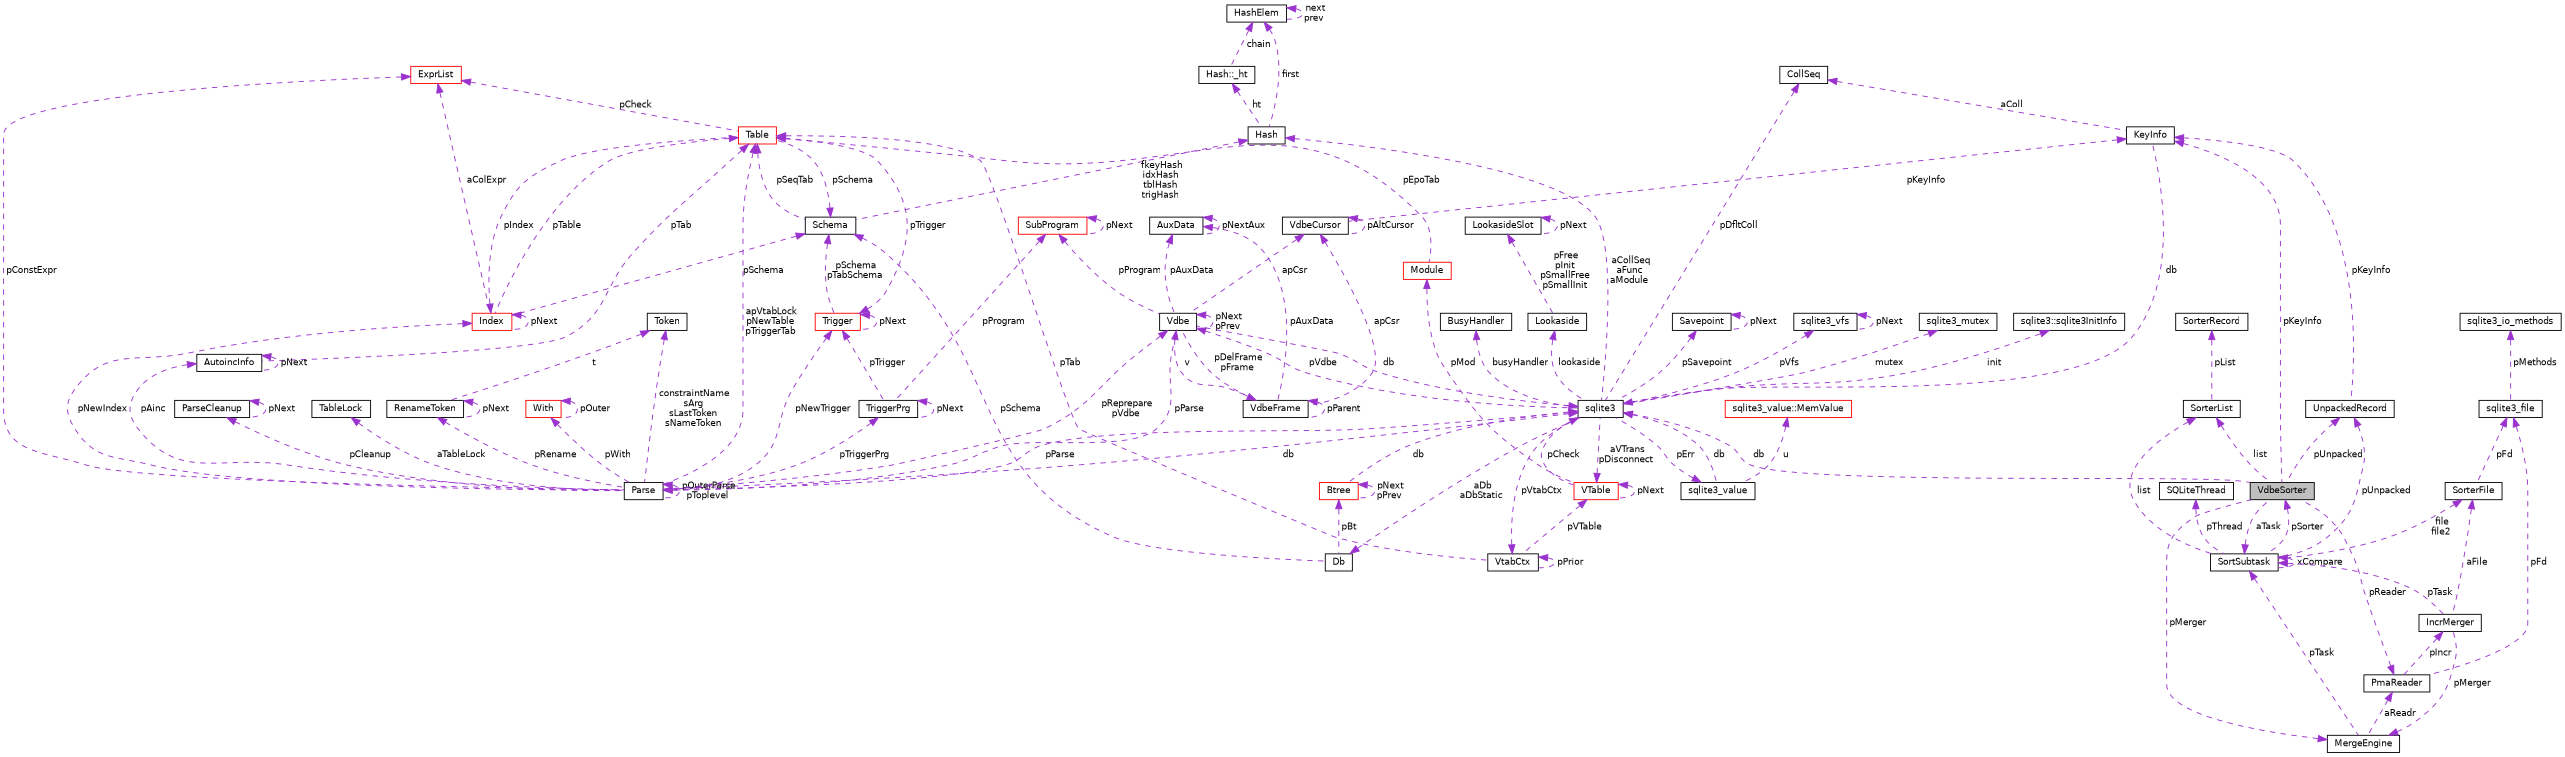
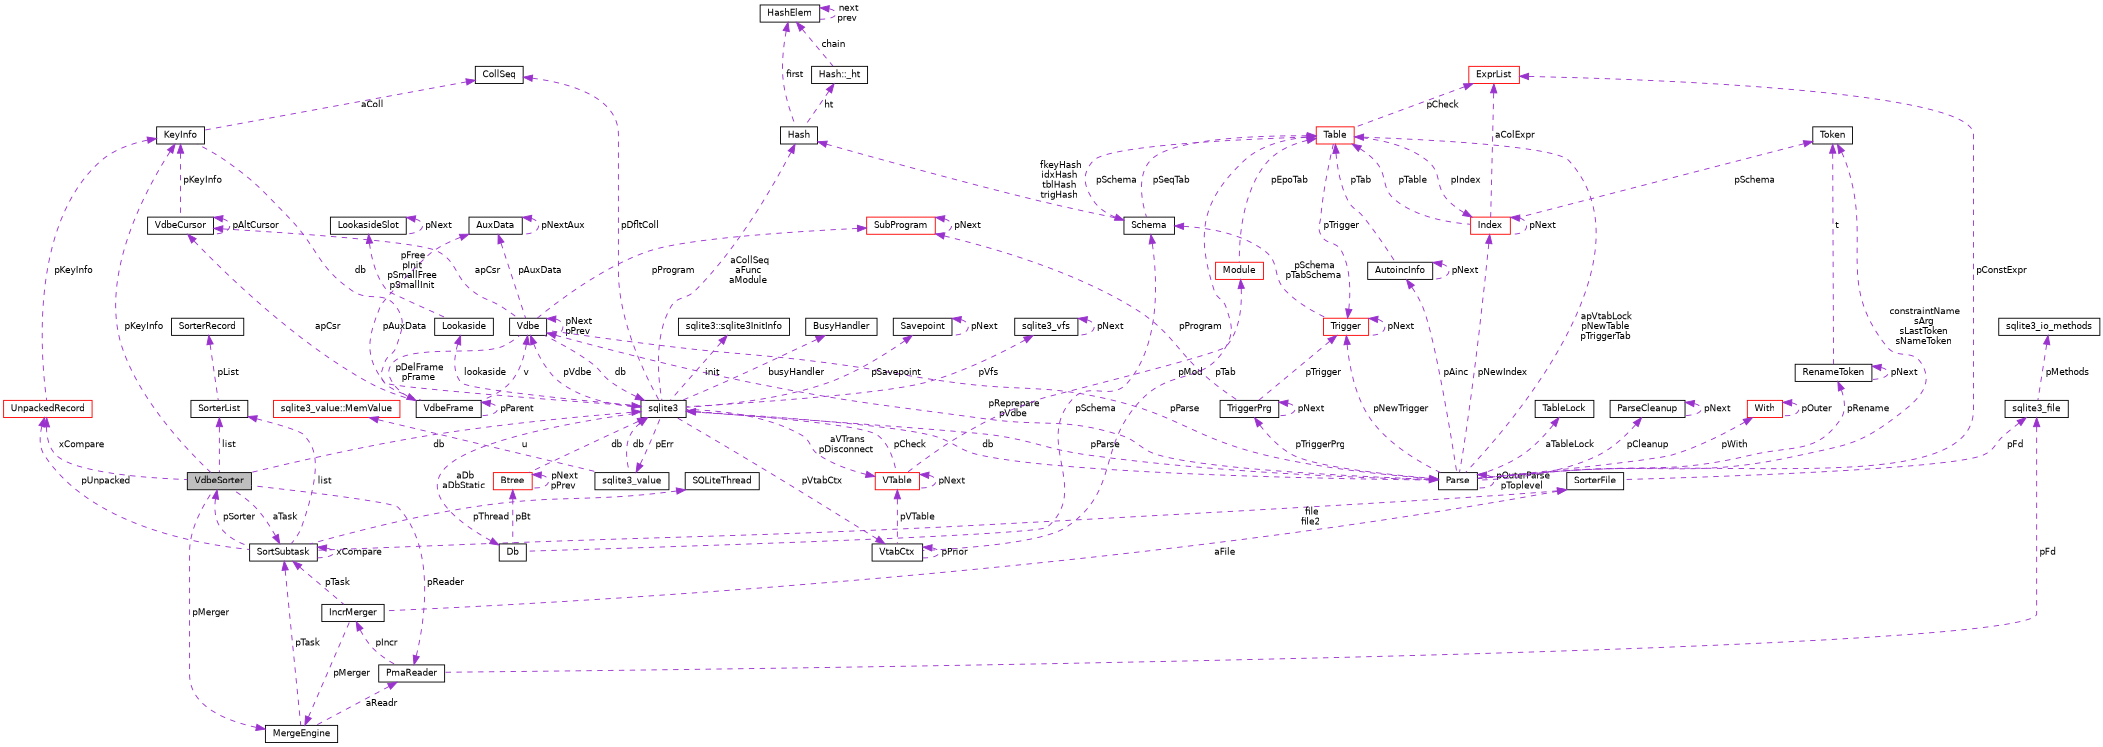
edge "Index" -> "Schema": now "Index" -> "Token"
node "sqlite3_mutex": removed
node "UnpackedRecord": color black -> red
edge "VdbeSorter" -> "UnpackedRecord": label " pUnpacked" -> " xCompare"
